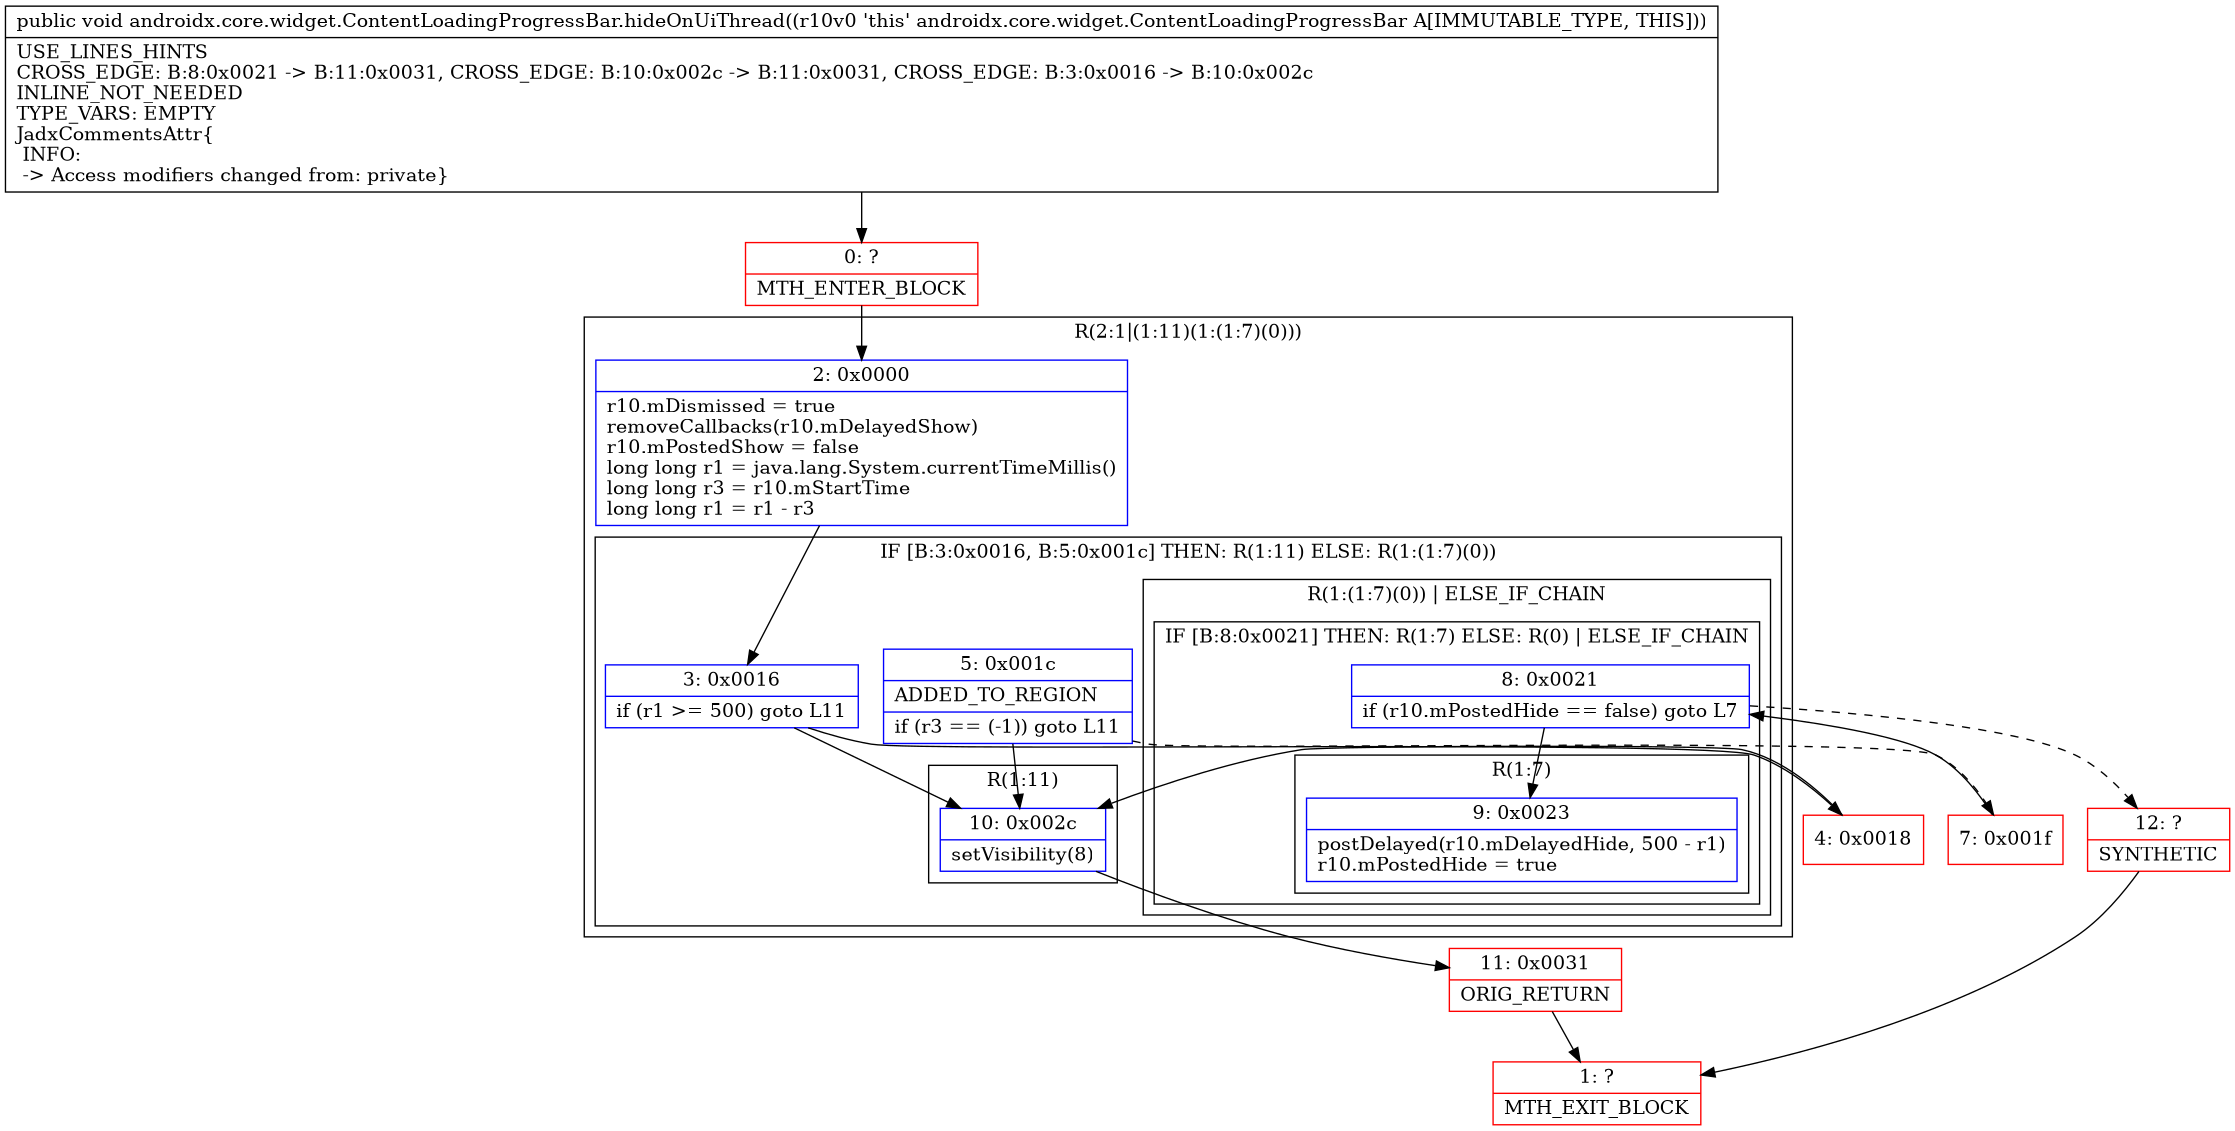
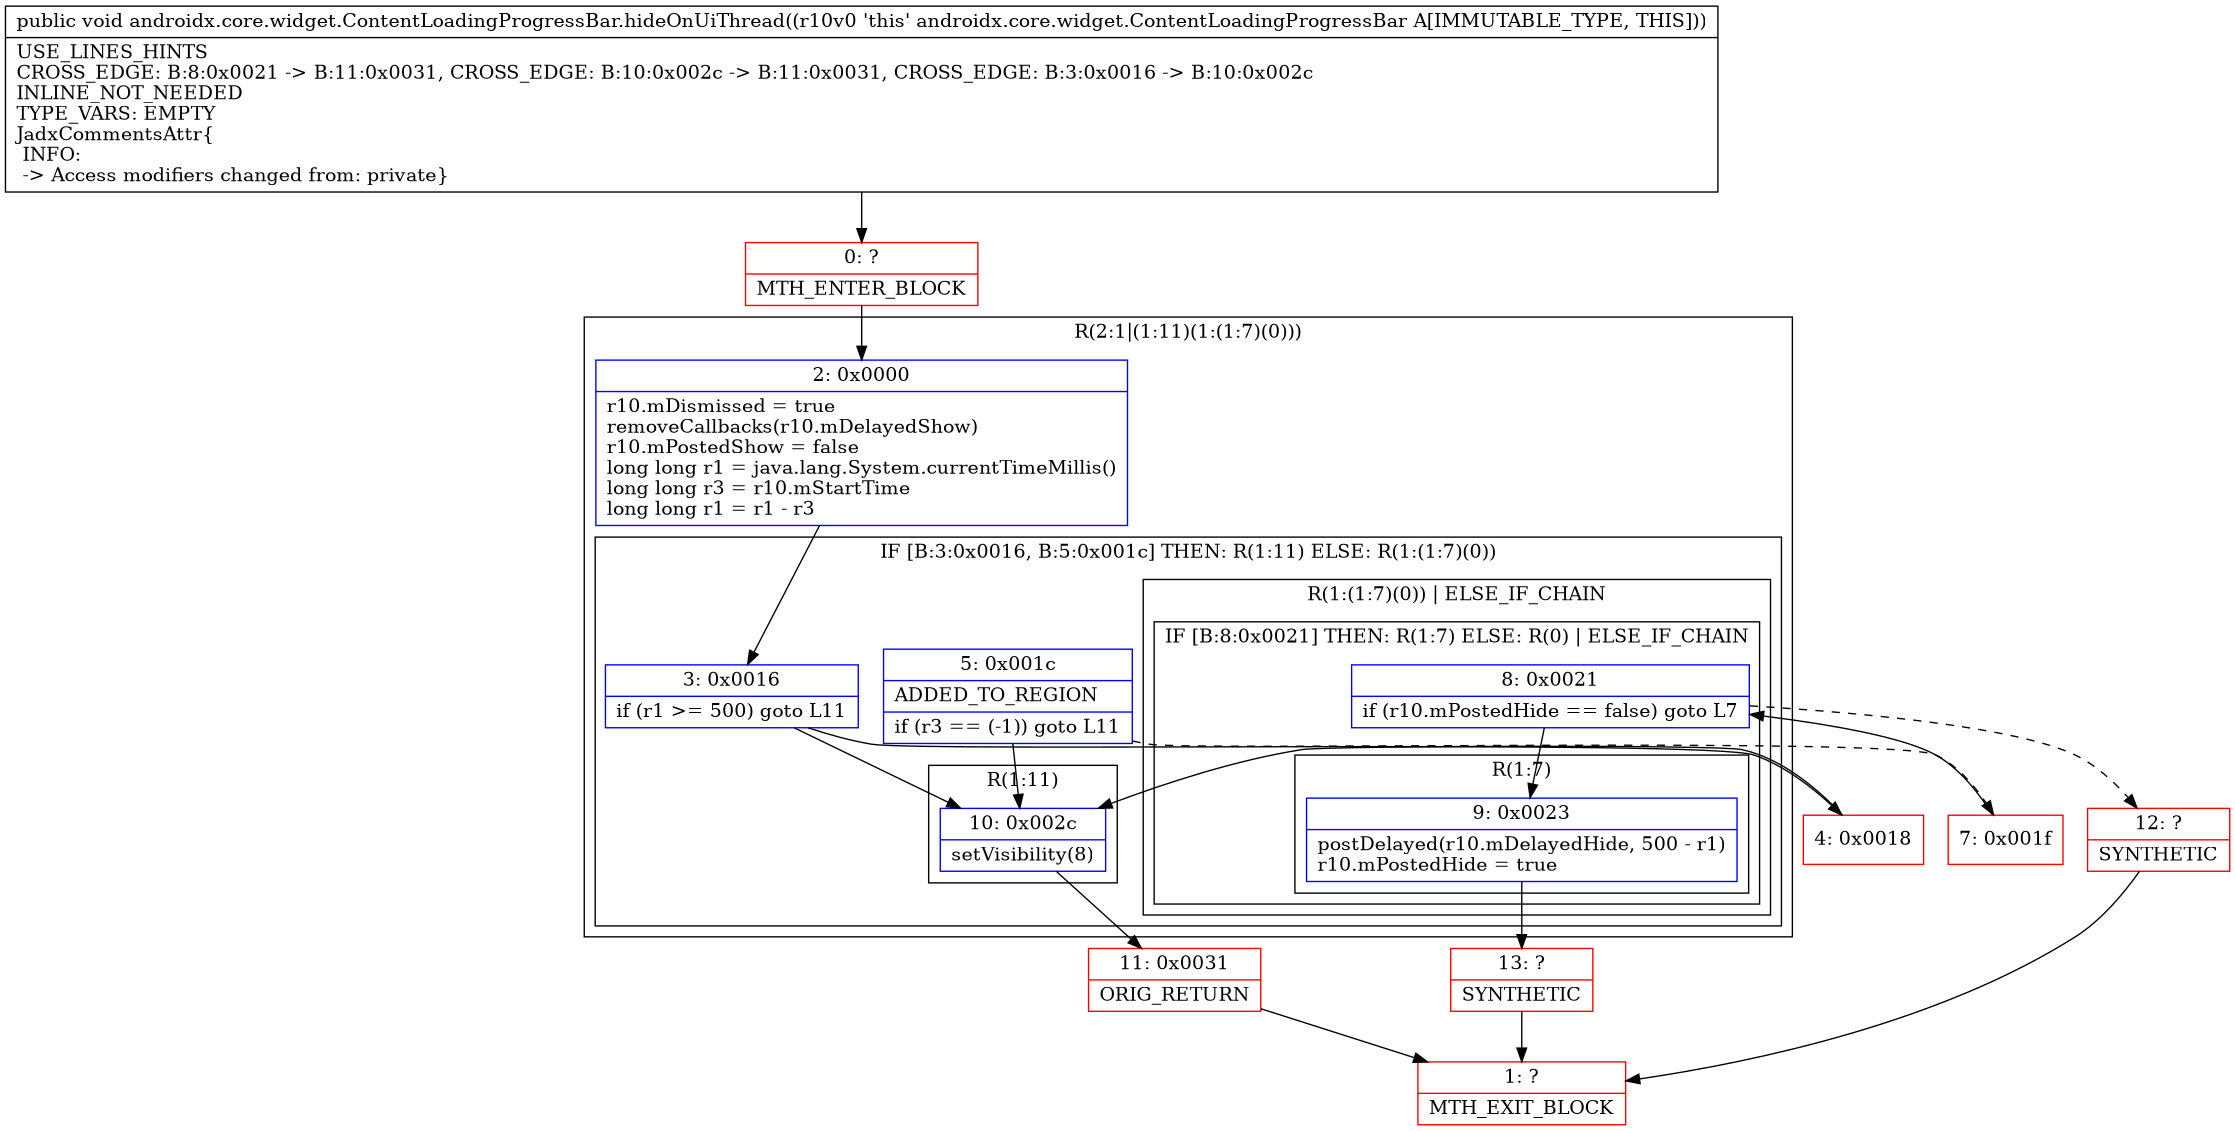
node "13: ?": added
